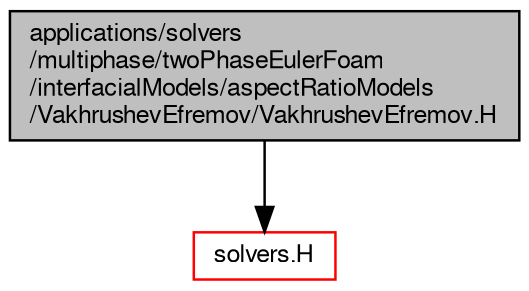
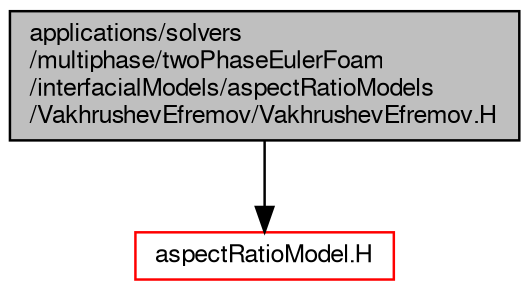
node "solvers.H": label "solvers.H" -> "aspectRatioModel.H"
